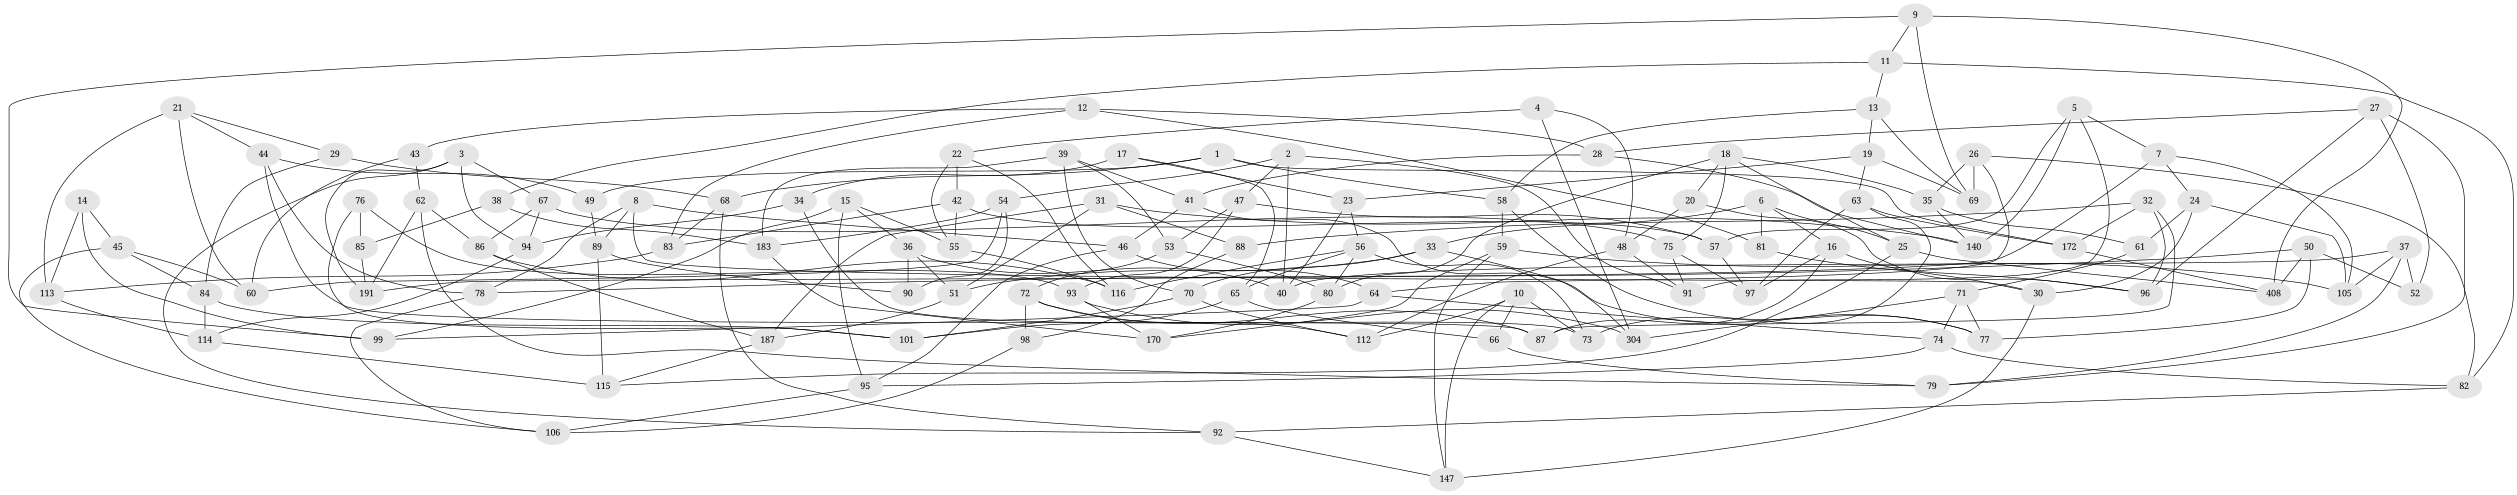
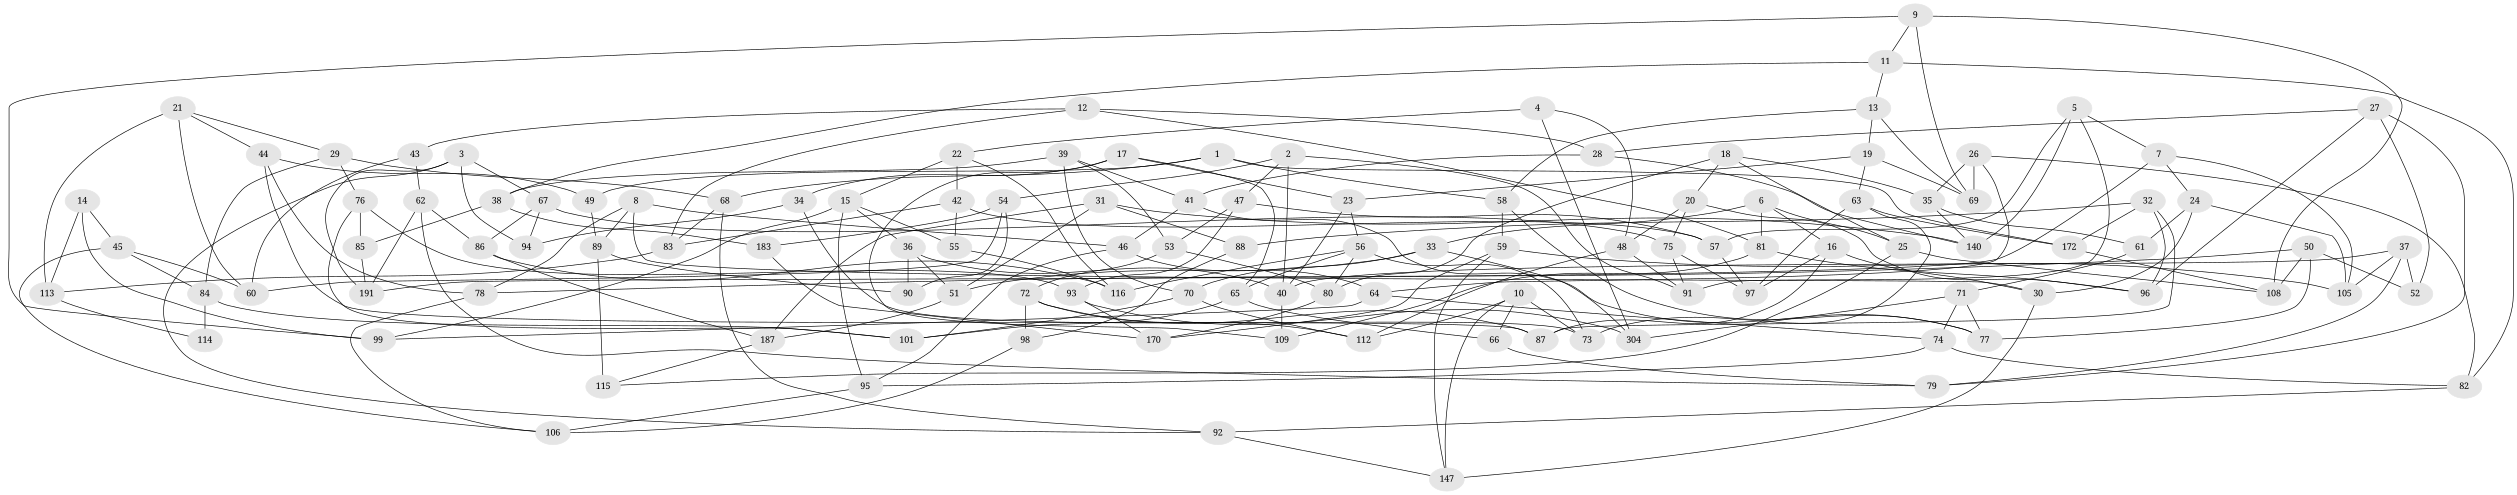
edge "39" -- "183": now "39" -- "38"
edge "29" -- "76": added
edge "22" -- "55": now "22" -- "15"
edge "18" -- "75": now "20" -- "75"
node "408": label "408" -> "108"
edge "94" -- "114": removed
node "109": added
edge "114" -- "115": removed
